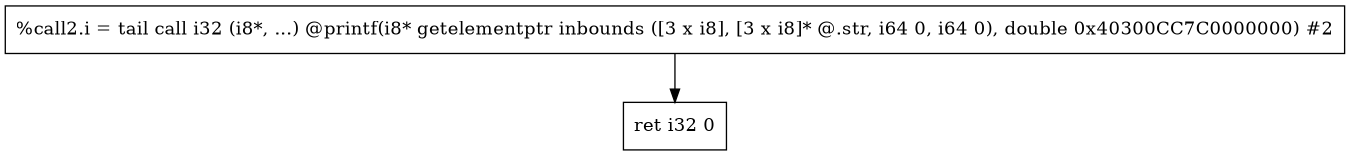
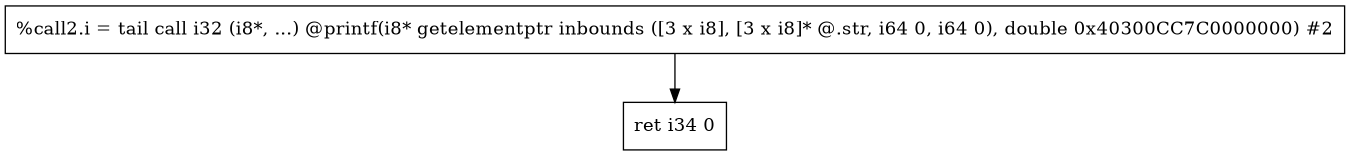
node "ret i32 0": label "ret i32 0" -> "ret i34 0"
